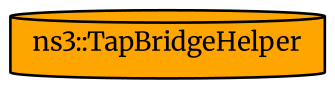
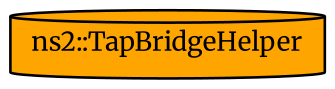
node "ns3::TapBridgeHelper": label "ns3::TapBridgeHelper" -> "ns2::TapBridgeHelper"
